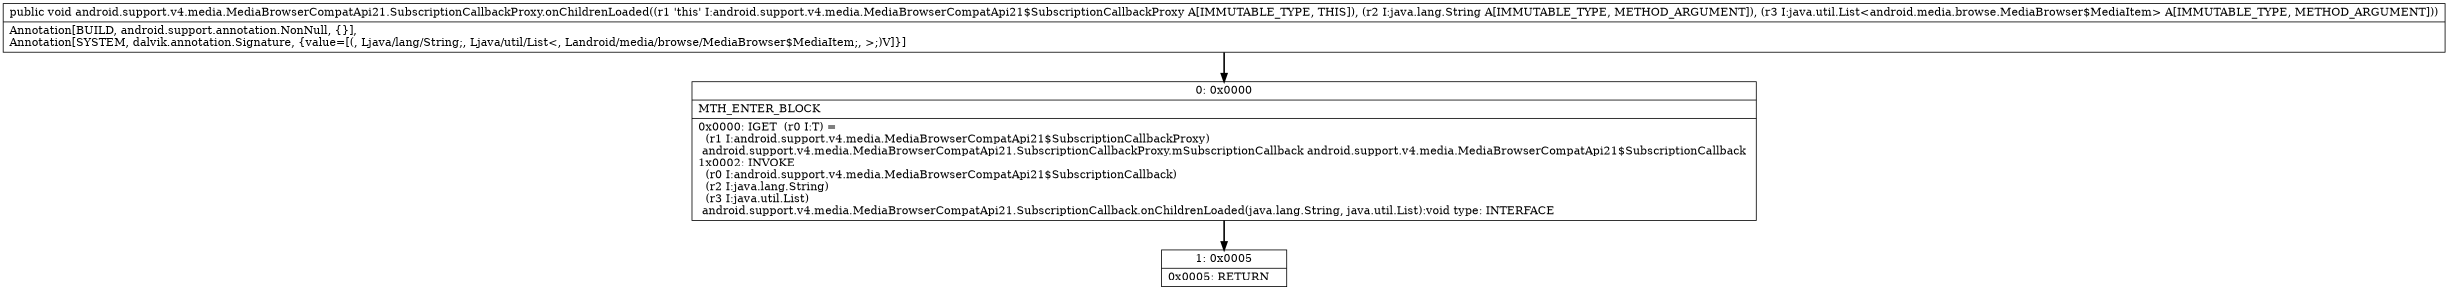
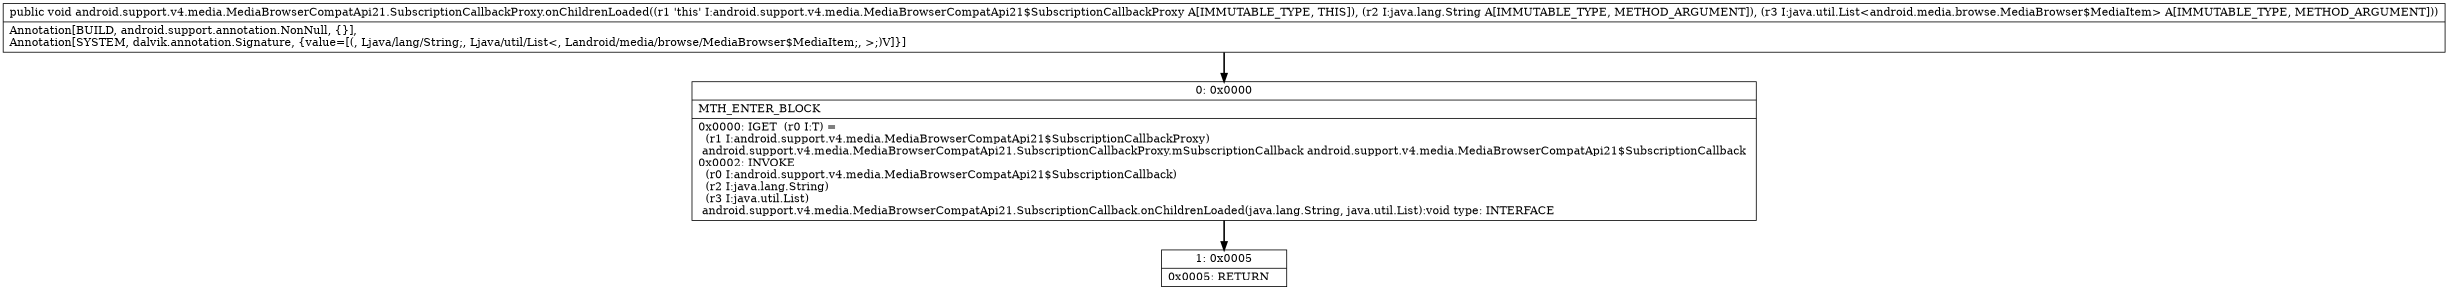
node "0: 0x0000": text "1x0002: INVOKE" -> "0x0002: INVOKE"
